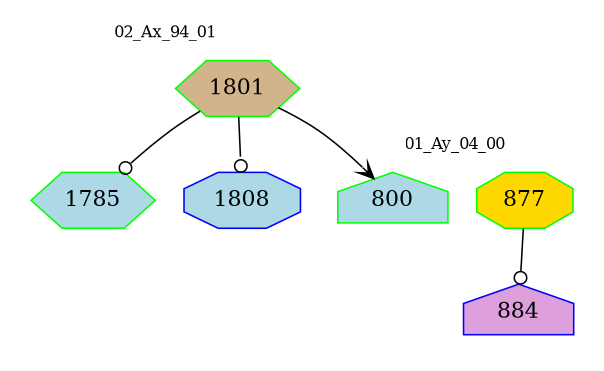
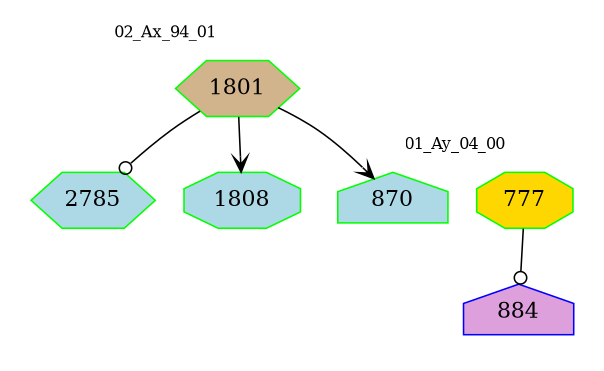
edge "1801" -> "1808": arrowhead odot -> vee
node "1785": label "1785" -> "2785"
node "1808": color blue -> green
node "800": label "800" -> "870"
node "877": label "877" -> "777"
